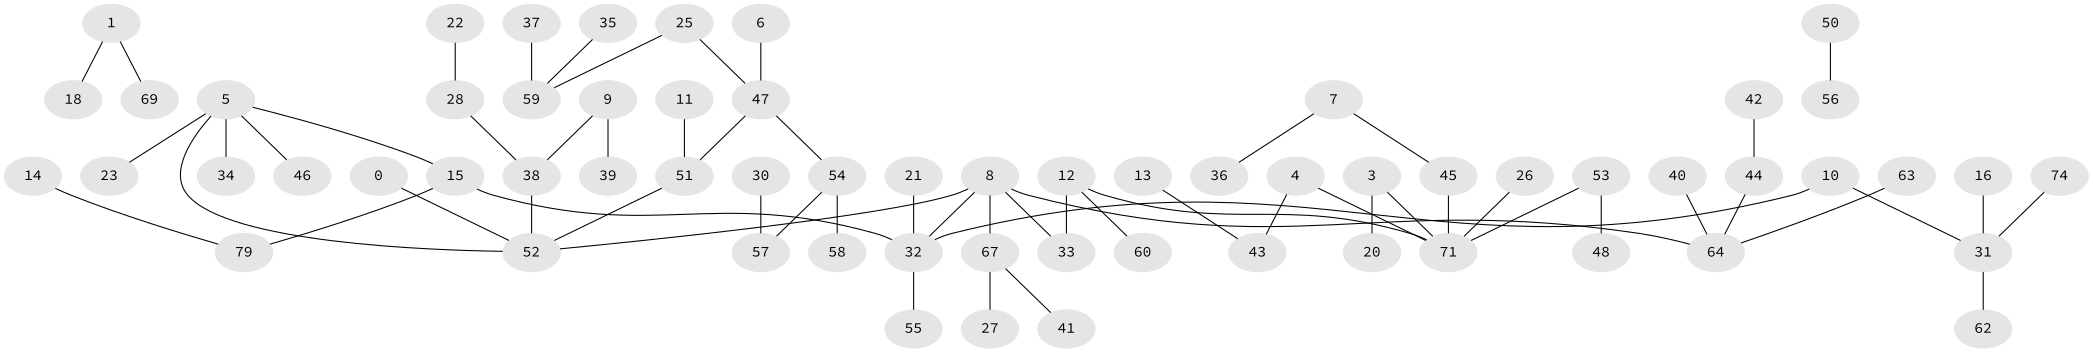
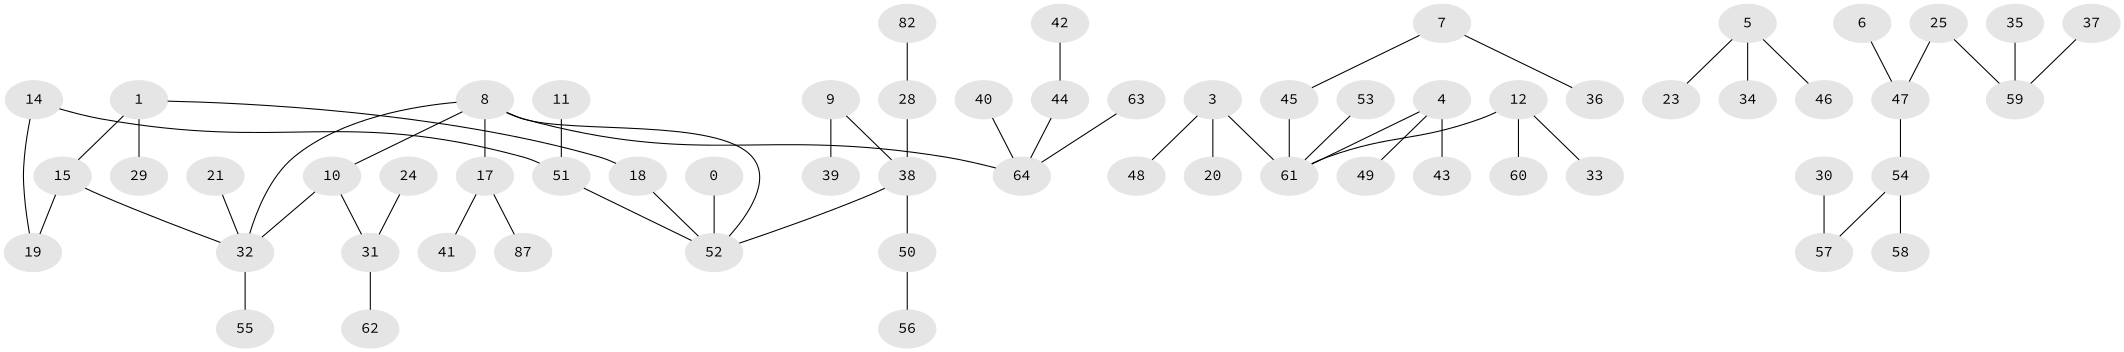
node "22": label "22" -> "82"
node "69": label "69" -> "29"
edge "5" -- "15": now "1" -- "15"
edge "47" -- "51": now "14" -- "51"
node "13": removed
node "49": added
node "26": removed
node "16": removed
node "74": label "74" -> "24"
edge "8" -- "33": now "8" -- "10"
edge "38" -- "50": added
edge "53" -- "48": now "3" -- "48"
edge "5" -- "52": now "18" -- "52"
node "79": label "79" -> "19"
node "67": label "67" -> "17"
node "71": label "71" -> "61"
node "27": label "27" -> "87"
